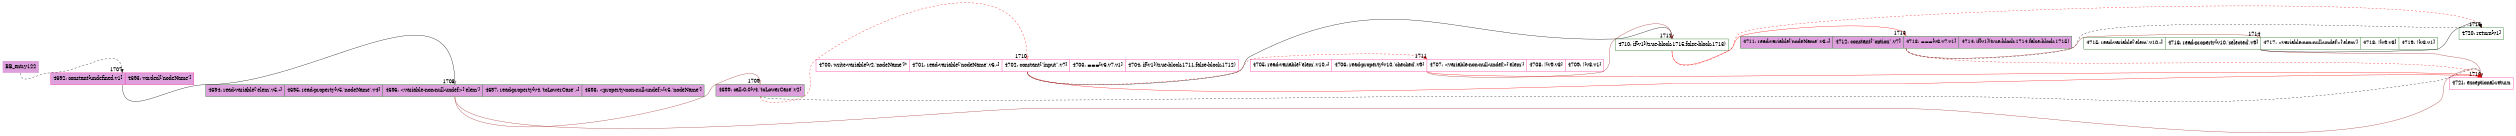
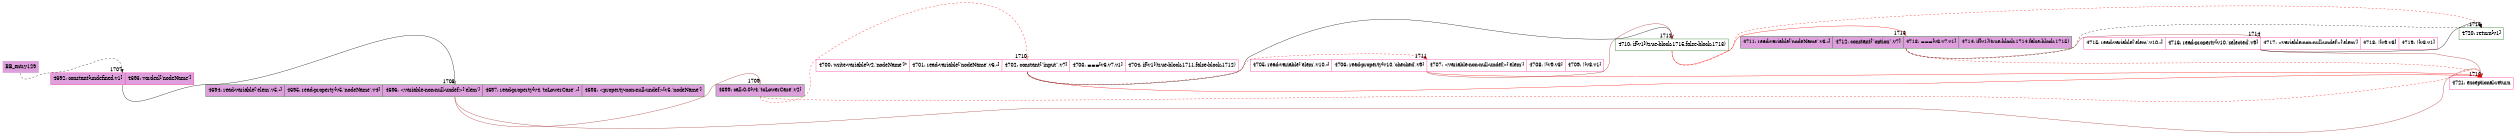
node "4715: read-variable['elem',v10,-]": color darkgreen -> deeppink
node "BB_entry122": label "BB_entry122" -> "BB_entry129"
edge "4699: call-0:0[v4,'toLowerCase',v2]" -> "4721: exceptional-return": color black -> red
